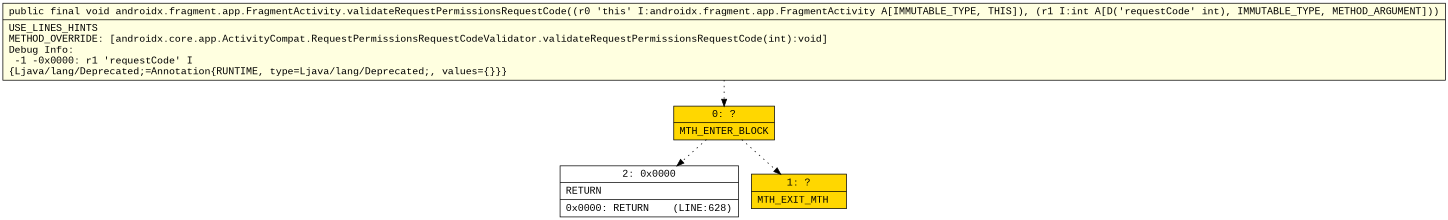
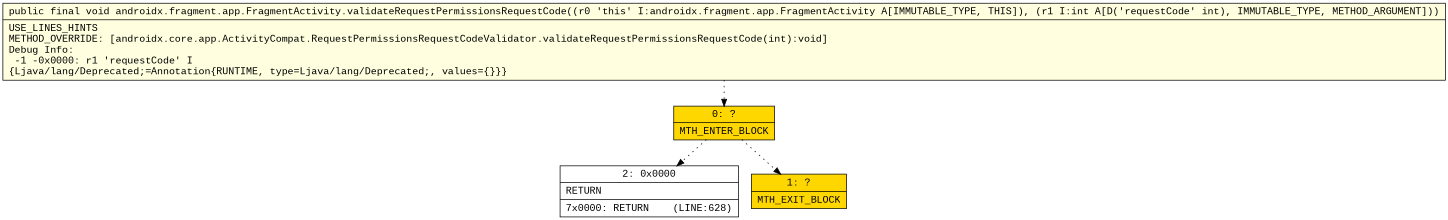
node "1: ?": text "MTH_EXIT_MTH" -> "MTH_EXIT_BLOCK"
node "2: 0x0000": text "0x0000: RETURN    (LINE:628)" -> "7x0000: RETURN    (LINE:628)"
